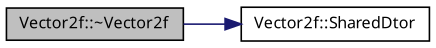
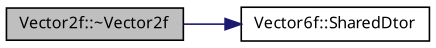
node "Vector2f::SharedDtor": label "Vector2f::SharedDtor" -> "Vector6f::SharedDtor"
